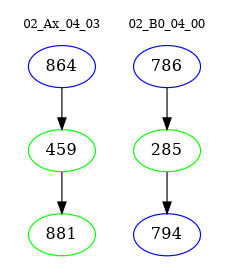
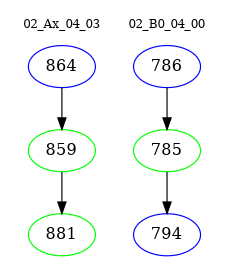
node "459": label "459" -> "859"
node "285": label "285" -> "785"
